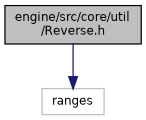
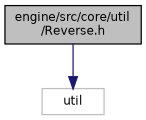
node "ranges": label "ranges" -> "util"
